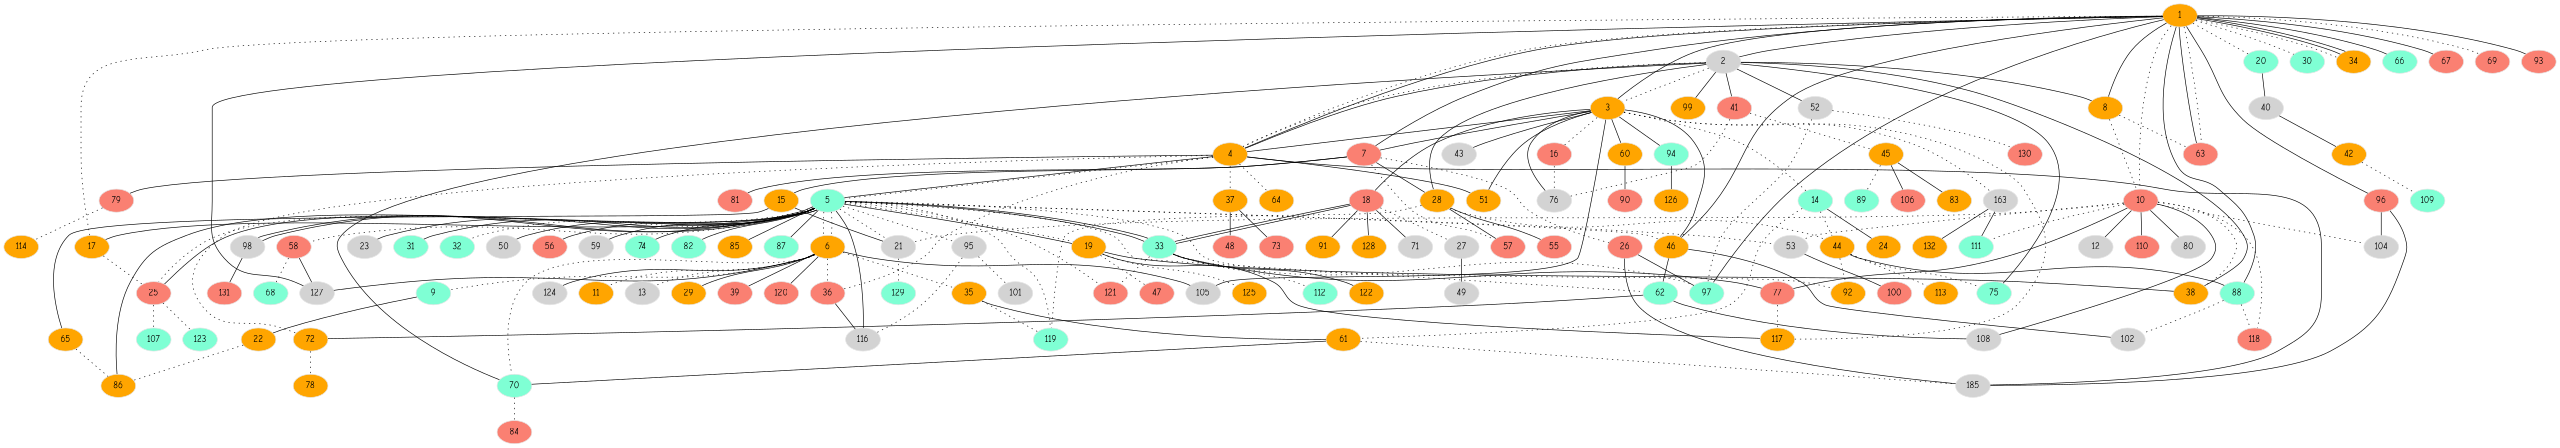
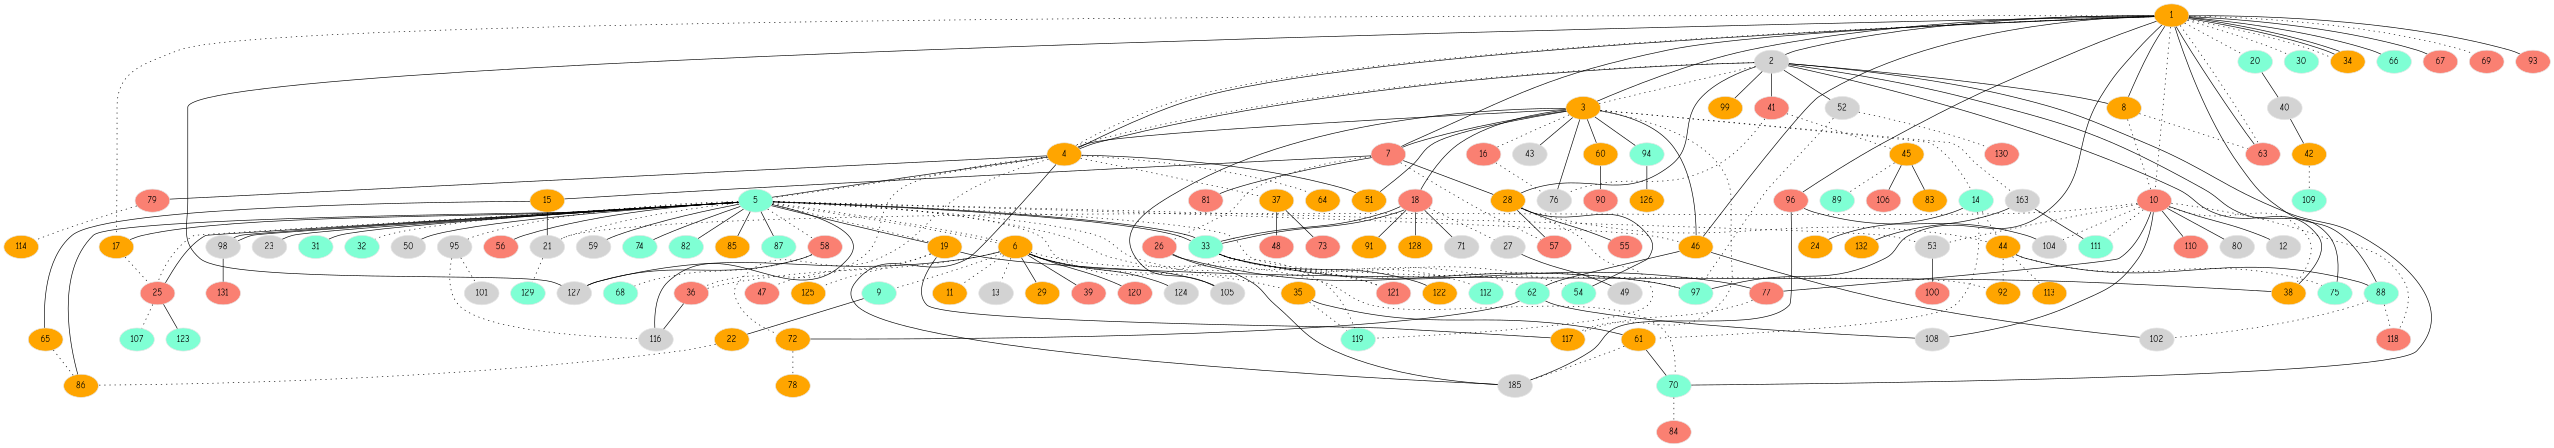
node "54": added
edge "25" -- "123": style dotted -> solid
